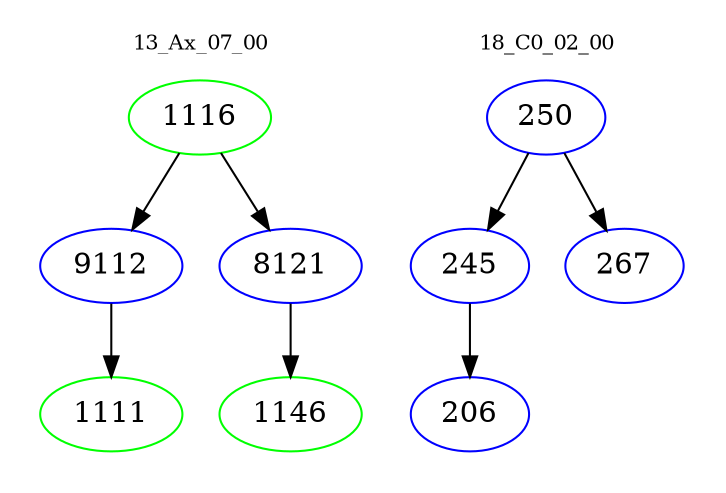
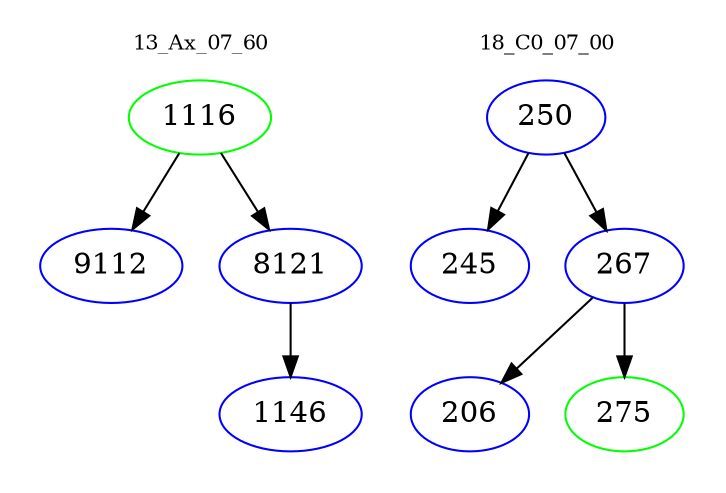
cluster "13_Ax_07_00": label "13_Ax_07_00" -> "13_Ax_07_60"
cluster "18_C0_02_00": label "18_C0_02_00" -> "18_C0_07_00"
edge "245" -> "206": now "267" -> "206"
node "1111": removed
node "1146": color green -> blue
node "275": added
